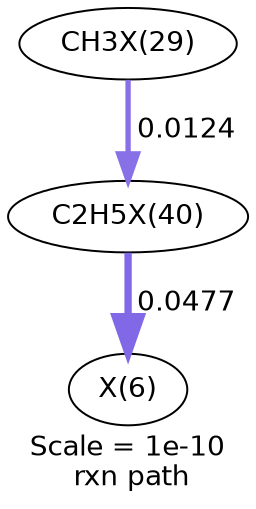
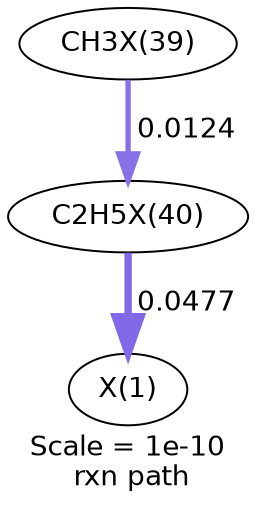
node "CH3X(29)": label "CH3X(29)" -> "CH3X(39)"
node "X(6)": label "X(6)" -> "X(1)"
